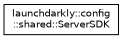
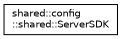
node "launchdarkly::config ::shared::ServerSDK": label "launchdarkly::config ::shared::ServerSDK" -> "shared::config ::shared::ServerSDK"
